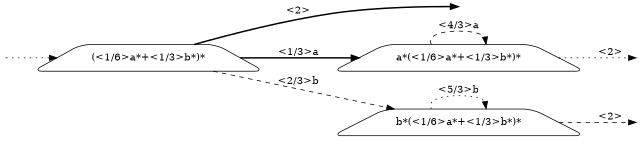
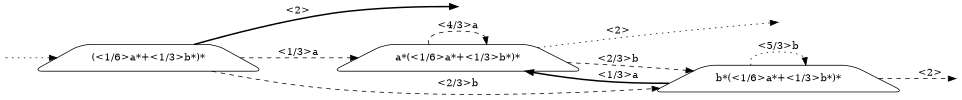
edge "(<1/6>a*+<1/3>b*)*" -> "a*(<1/6>a*+<1/3>b*)*": style bold -> dashed
edge "a*(<1/6>a*+<1/3>b*)*" -> "b*(<1/6>a*+<1/3>b*)*": added, label "<2/3>b"
edge "b*(<1/6>a*+<1/3>b*)*" -> "a*(<1/6>a*+<1/3>b*)*": added, label "<1/3>a"
